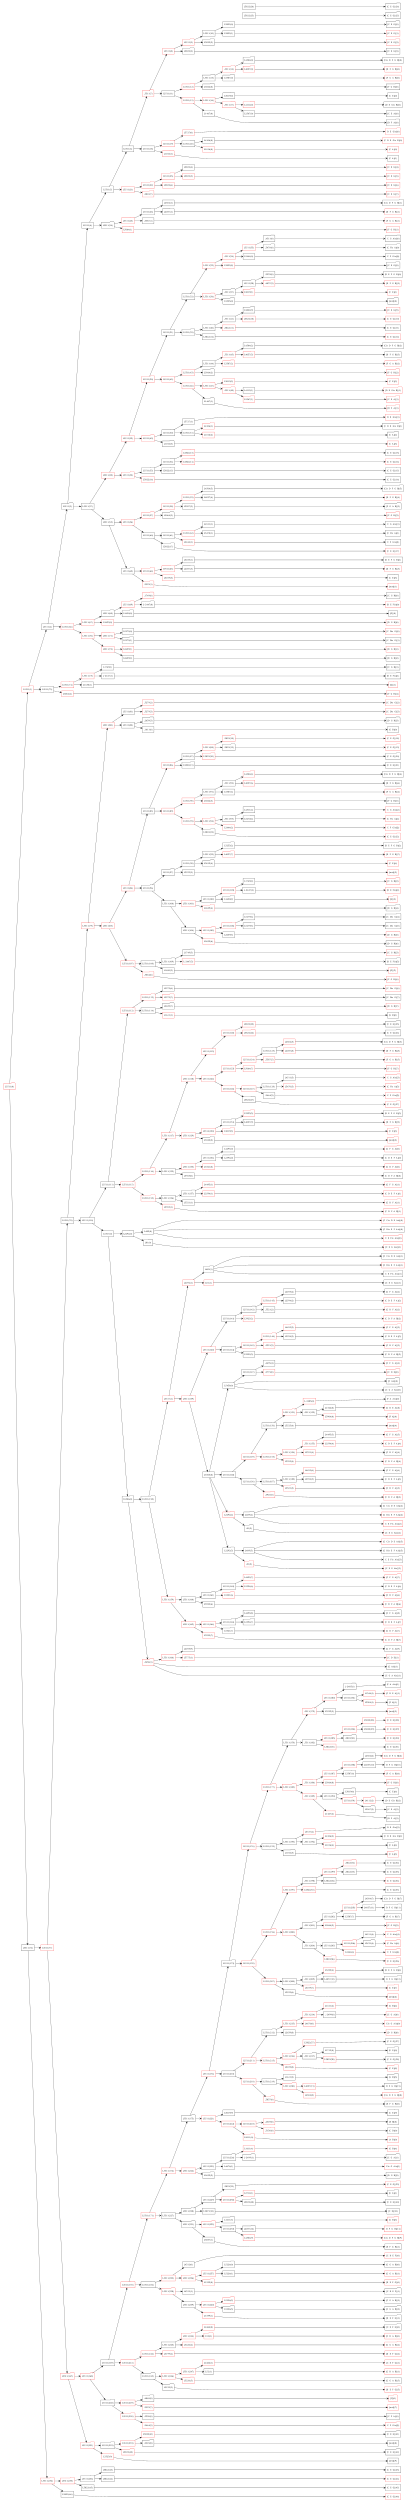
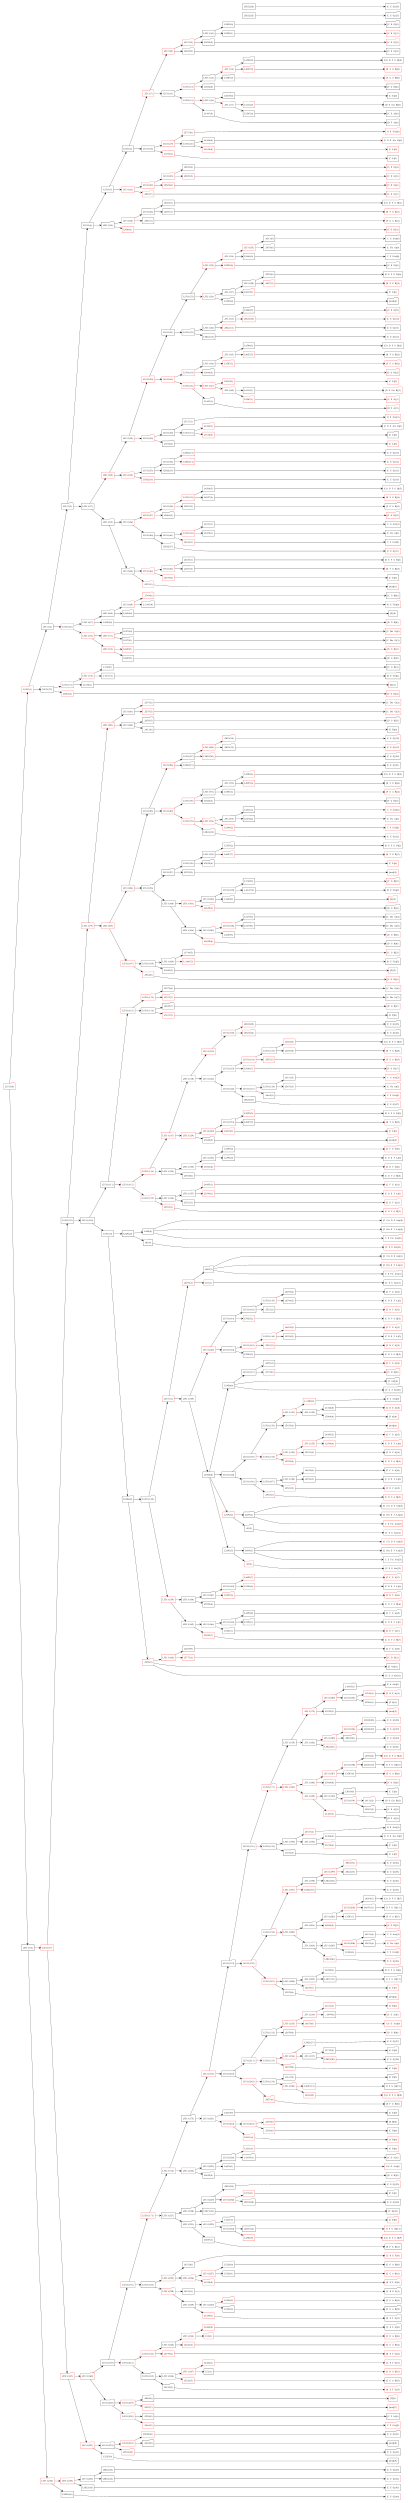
node "L5064(5)": color red -> black
